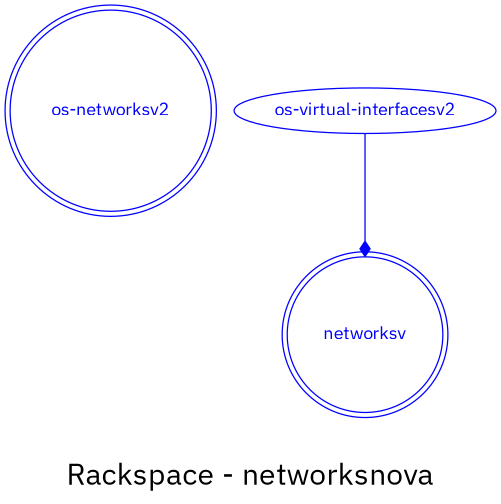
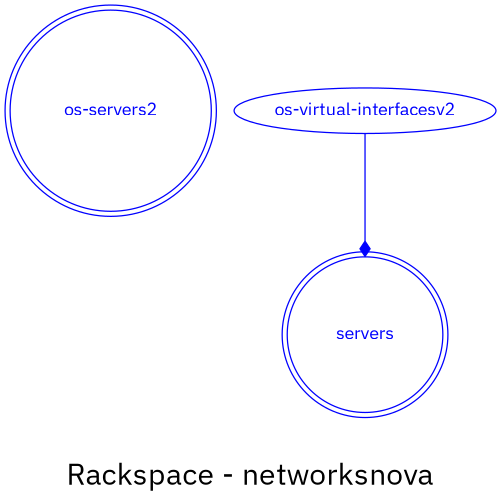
node "os-networksv2": label "os-networksv2" -> "os-servers2"
node "networksv": label "networksv" -> "servers"
